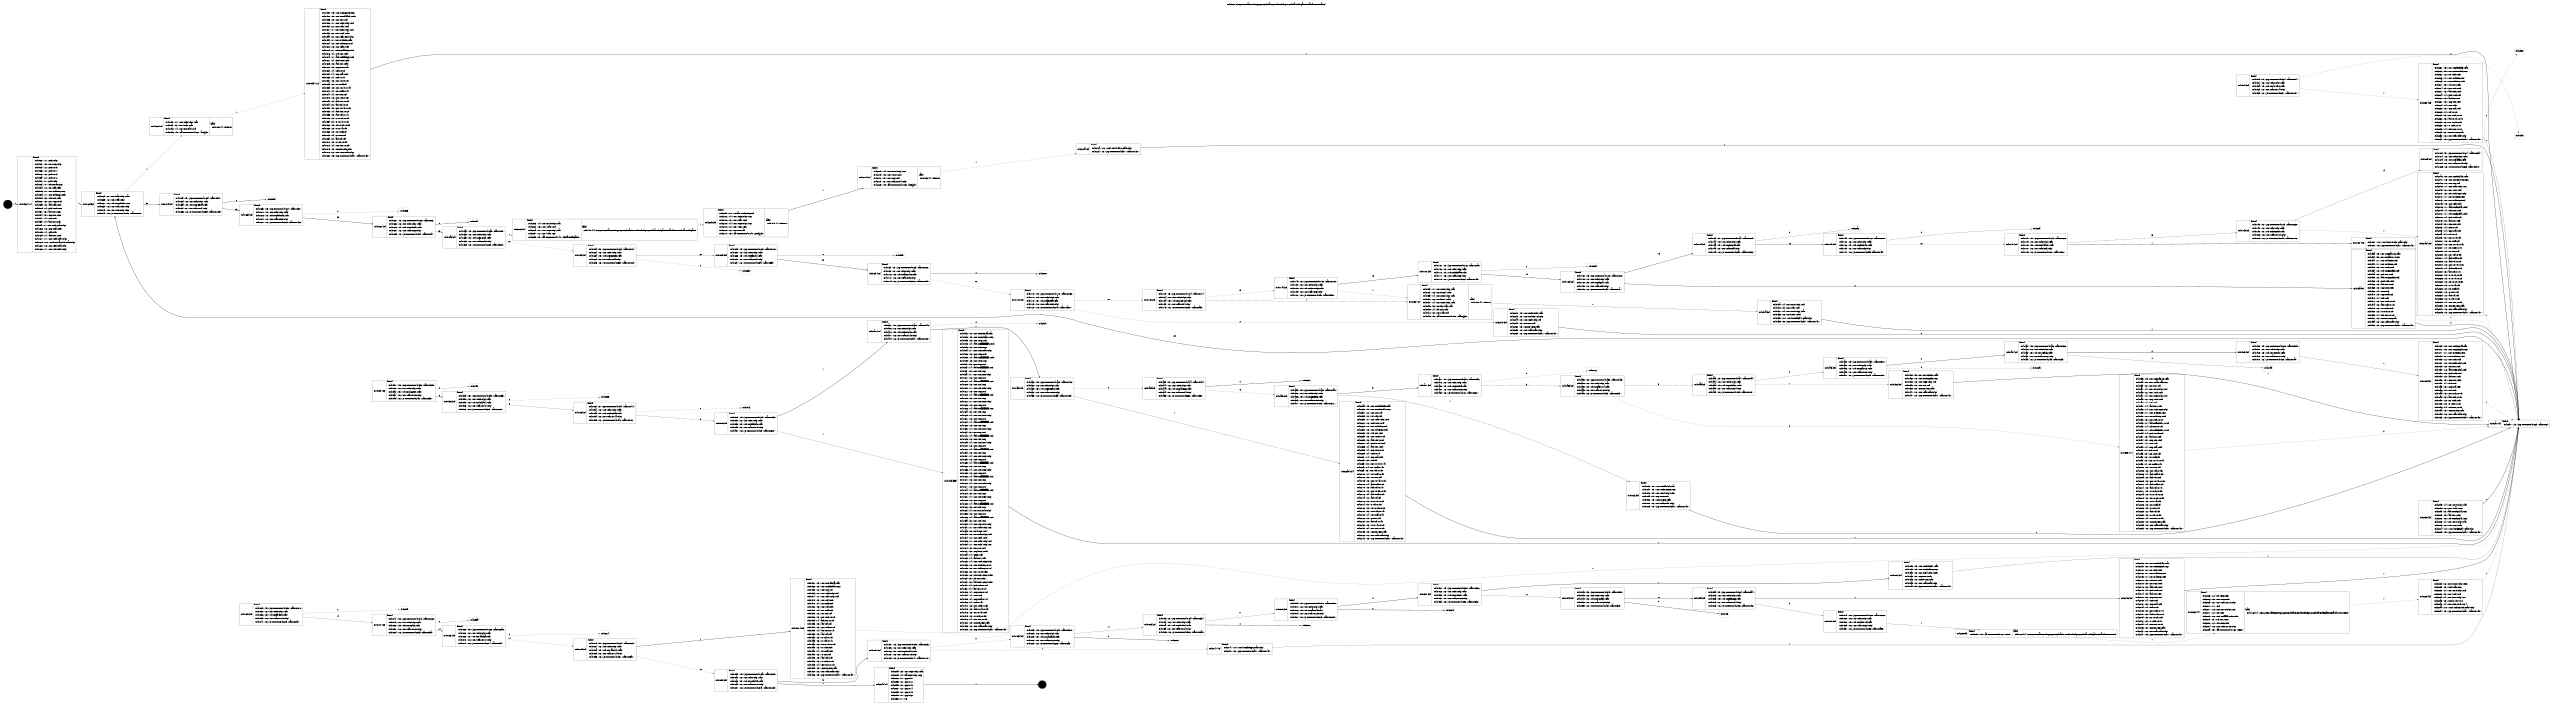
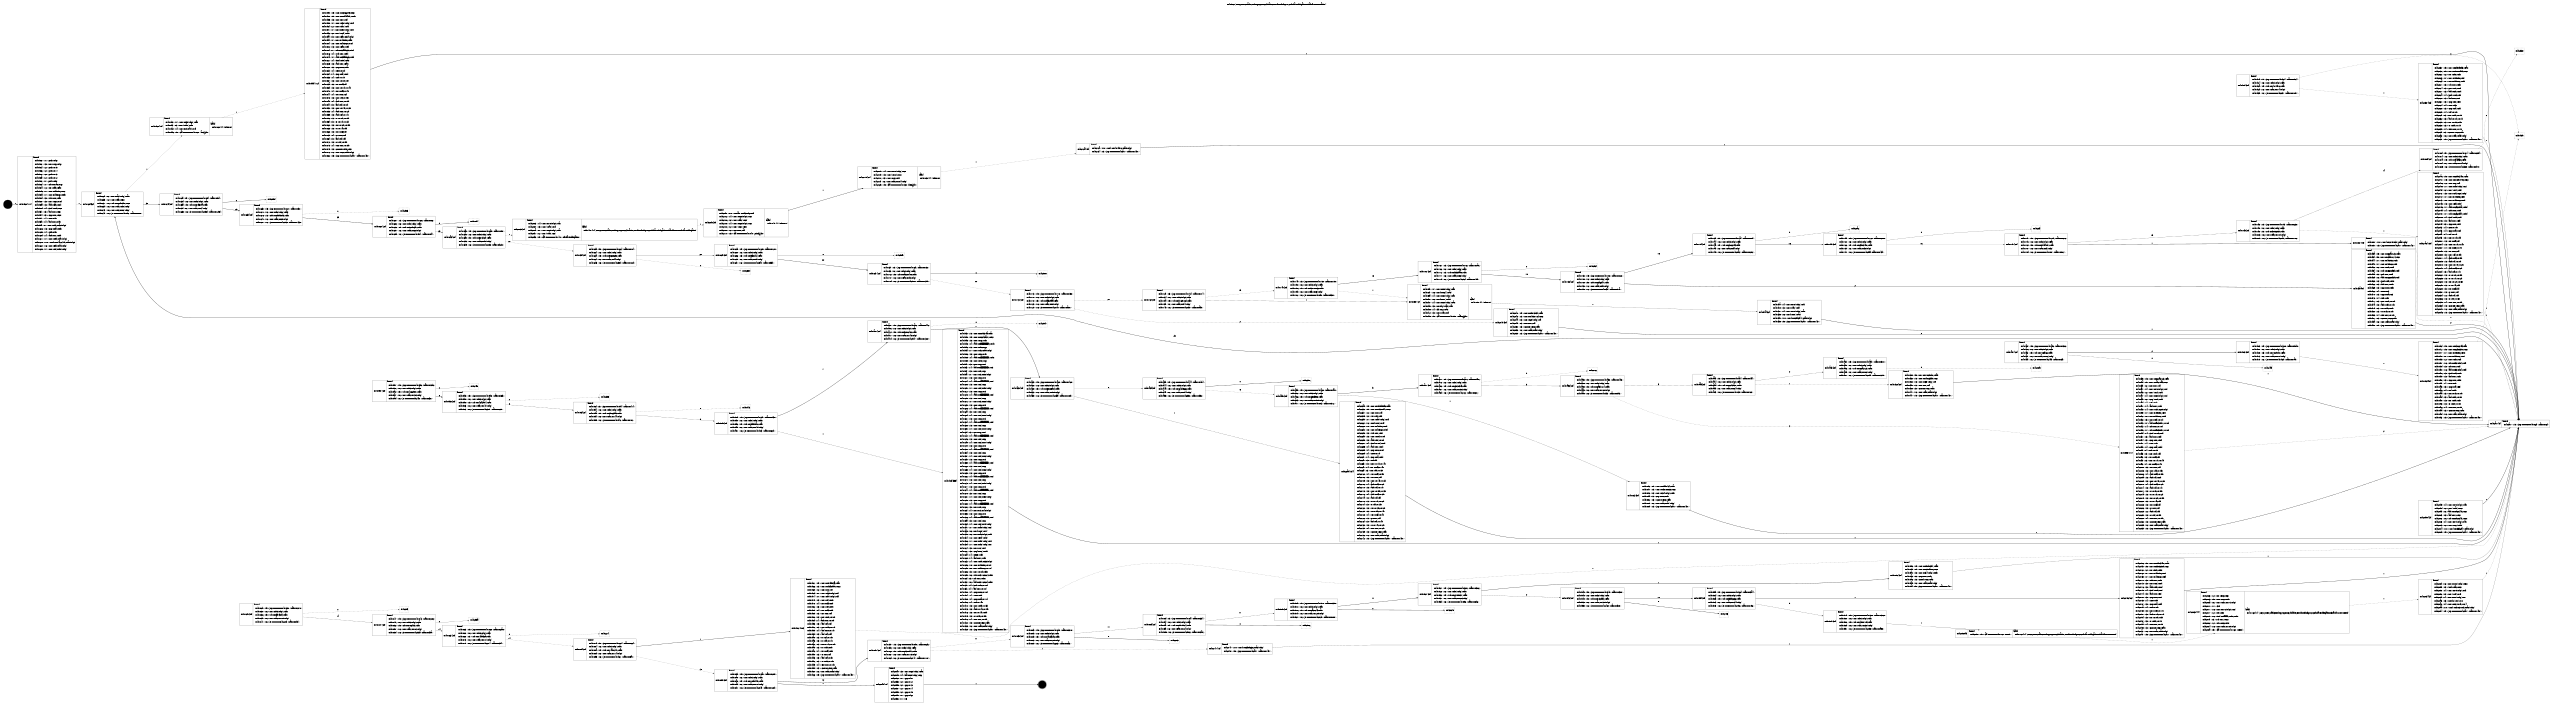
edge "0x401acb [28]" -> "0x401ae7 [28]": removed, label "2"
edge "0x401d6d [91]" -> "0x402a17 [5]": now "0x401d6d [91]" -> "0x401b3b"
edge "0x401927 [28]" -> "0x401943 [28]": label " 10" -> " 2"
